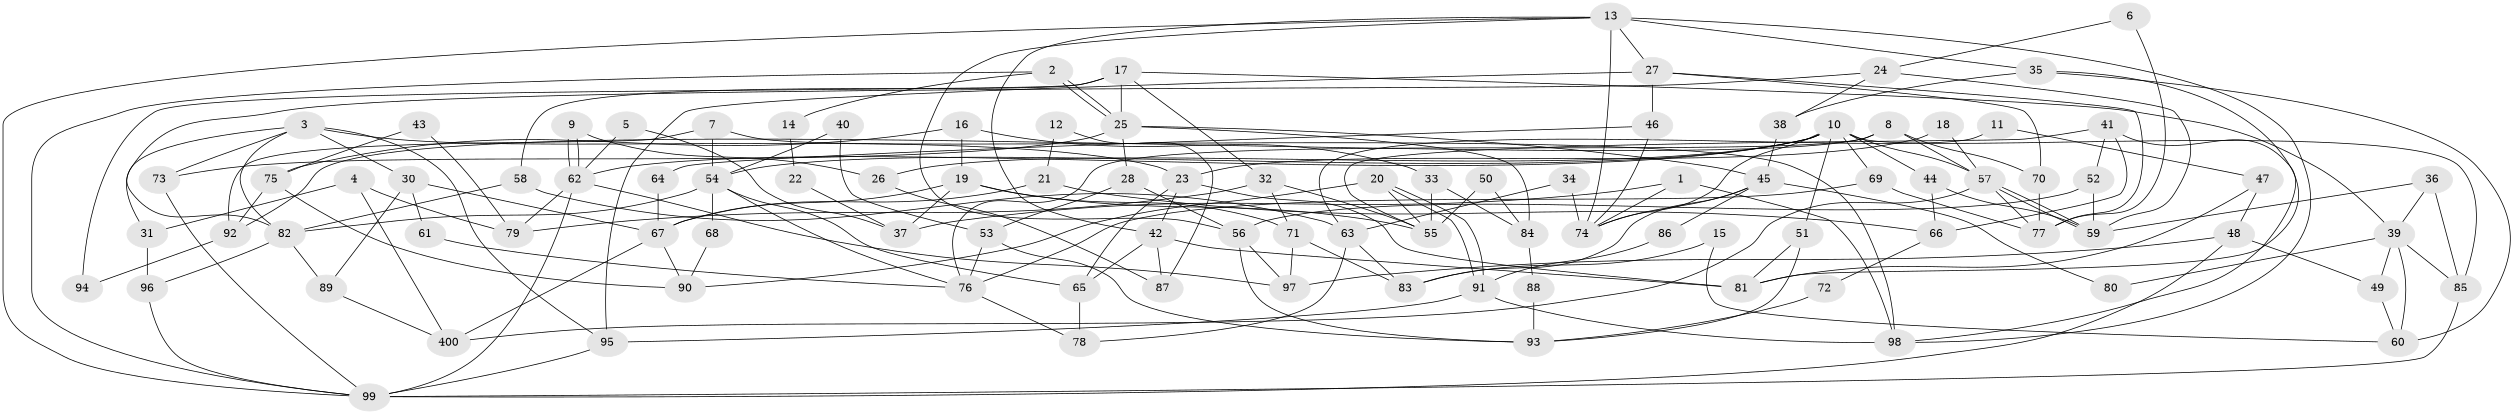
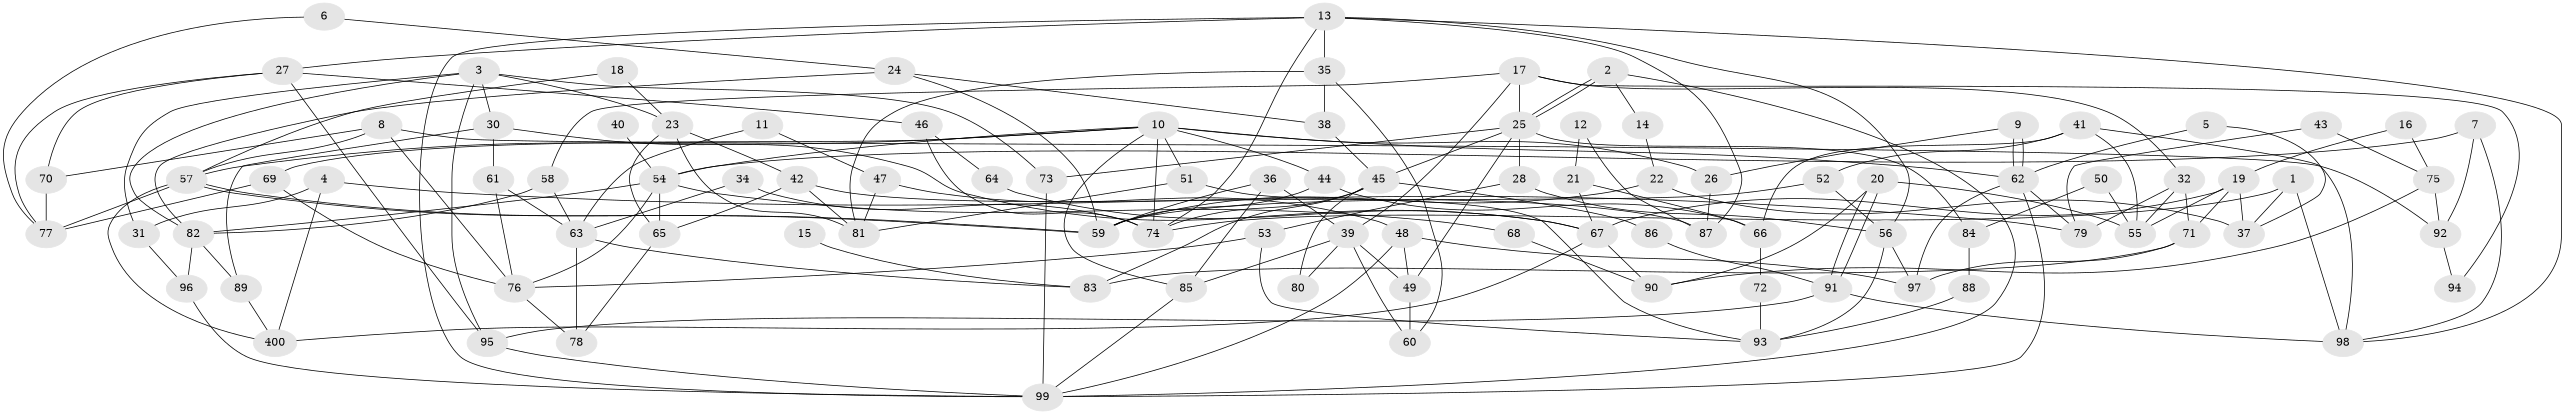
edge "13" -- "42": now "13" -- "87"
node "33": removed
edge "25" -- "49": added
edge "22" -- "59": added
edge "61" -- "63": added
edge "40" -- "53": removed
edge "15" -- "60": removed
